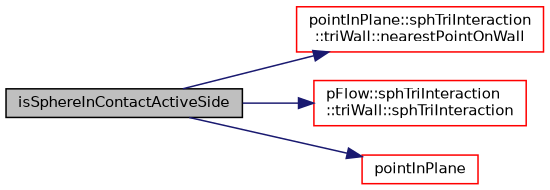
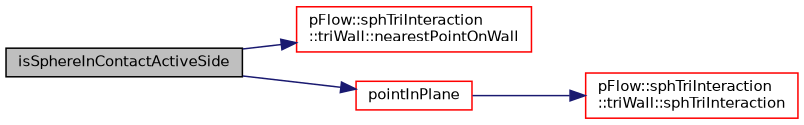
node "pointInPlane::sphTriInteraction ::triWall::nearestPointOnWall": label "pointInPlane::sphTriInteraction ::triWall::nearestPointOnWall" -> "pFlow::sphTriInteraction ::triWall::nearestPointOnWall"
edge "isSphereInContactActiveSide" -> "pFlow::sphTriInteraction ::triWall::sphTriInteraction": now "pointInPlane" -> "pFlow::sphTriInteraction ::triWall::sphTriInteraction"
